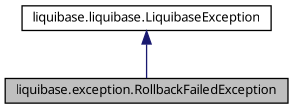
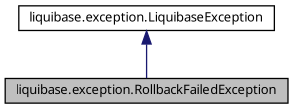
node "liquibase.liquibase.LiquibaseException": label "liquibase.liquibase.LiquibaseException" -> "liquibase.exception.LiquibaseException"
